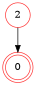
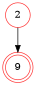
node "0": label "0" -> "9"
